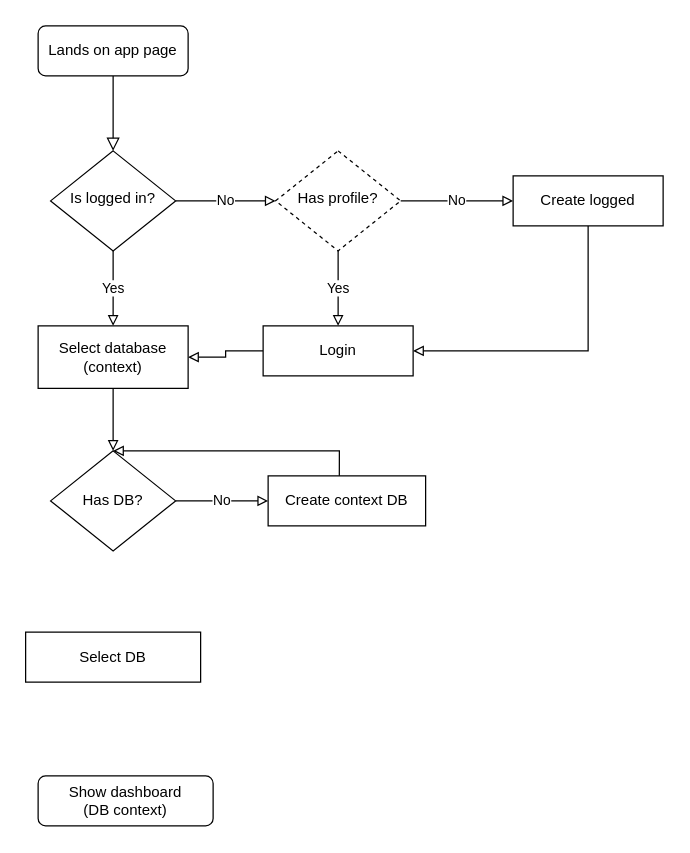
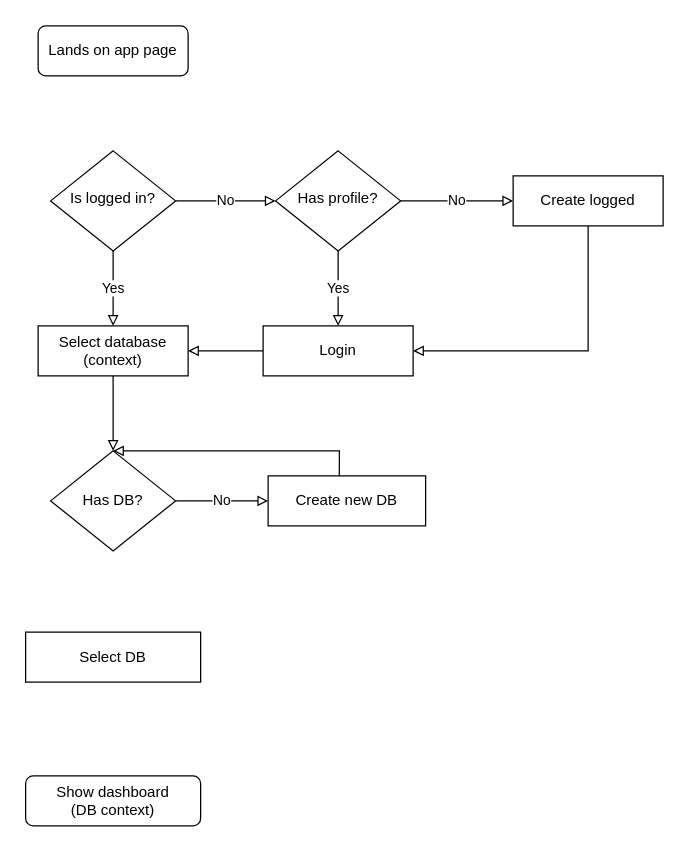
edge "Lands on app page" -> "Is logged in?": removed
node "Has profile?": style dashed -> solid
node "Select database (context)": size 150x63 -> 150x50
node "Create context DB": label "Create context DB" -> "Create new DB"
node "Show dashboard (DB context)": moved (126, 801) -> (113, 801)
